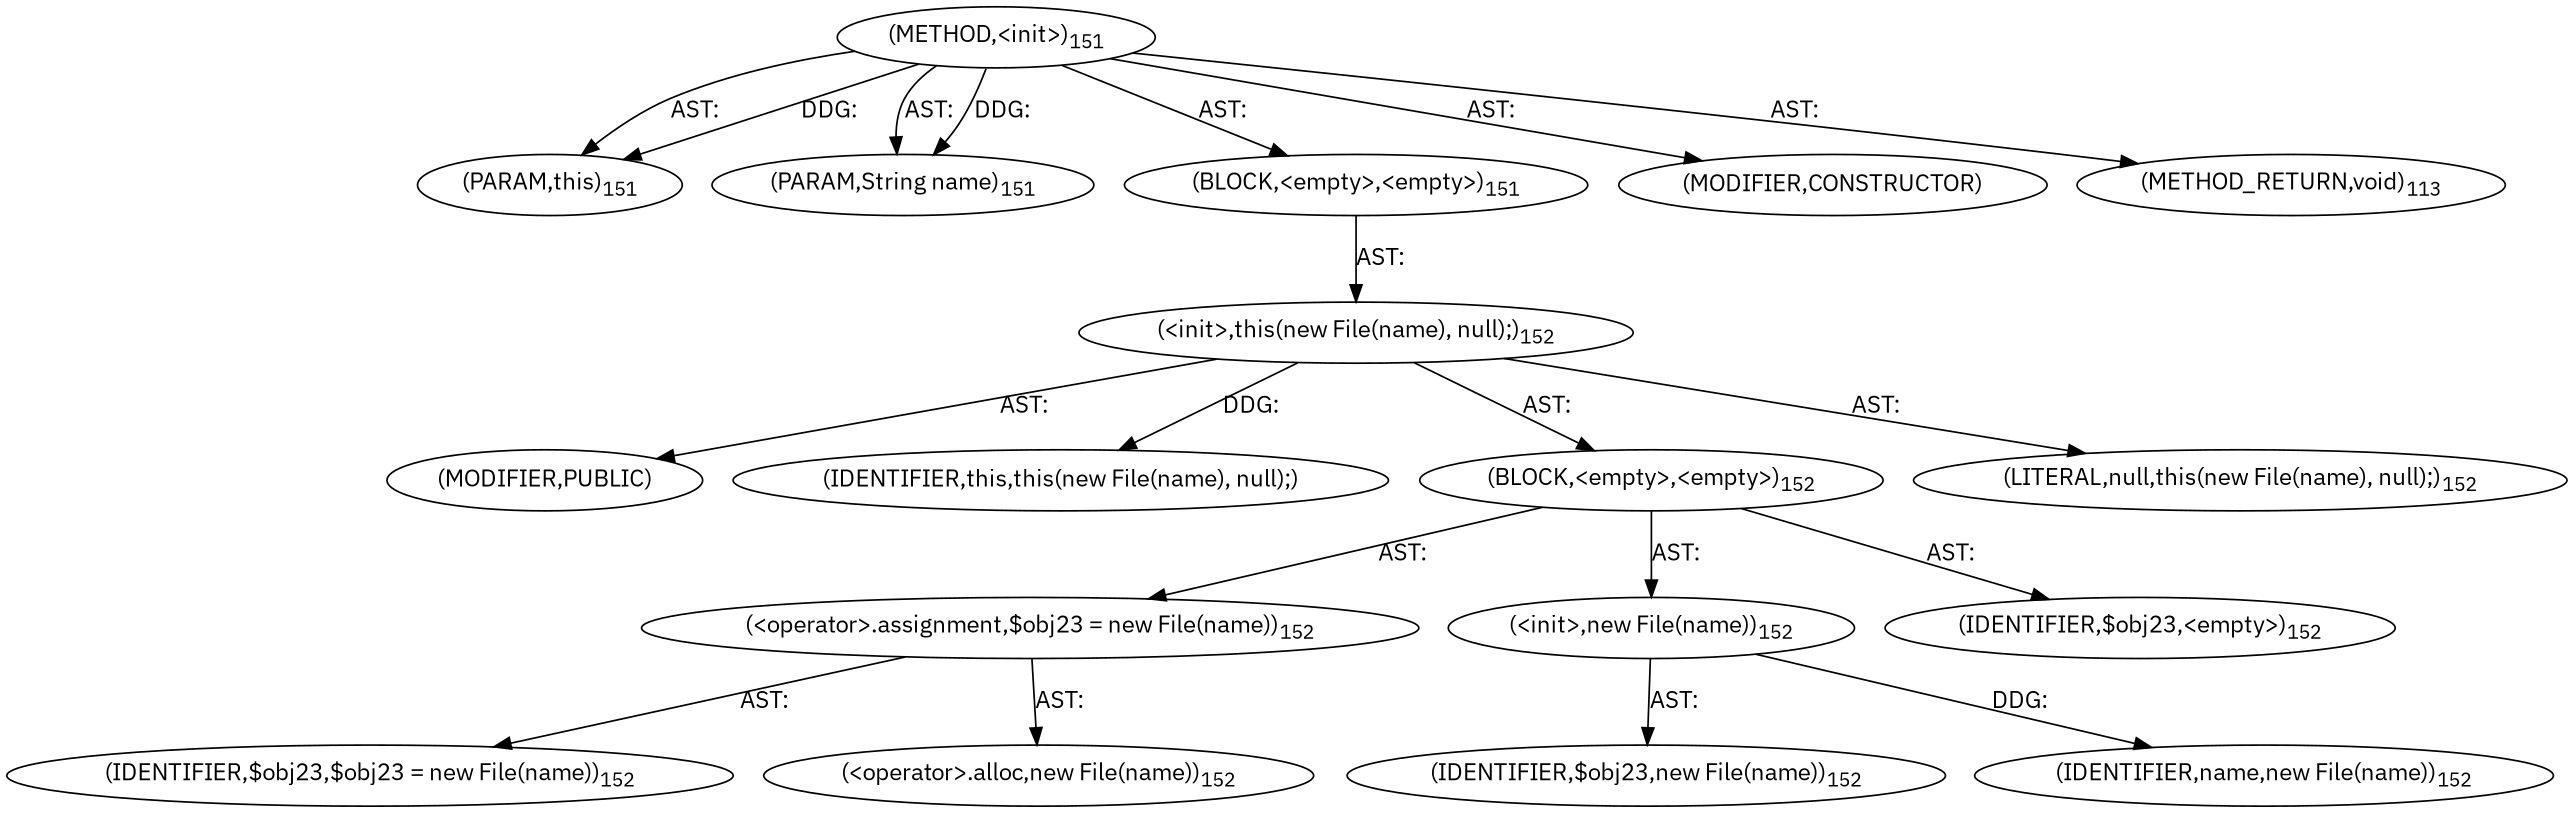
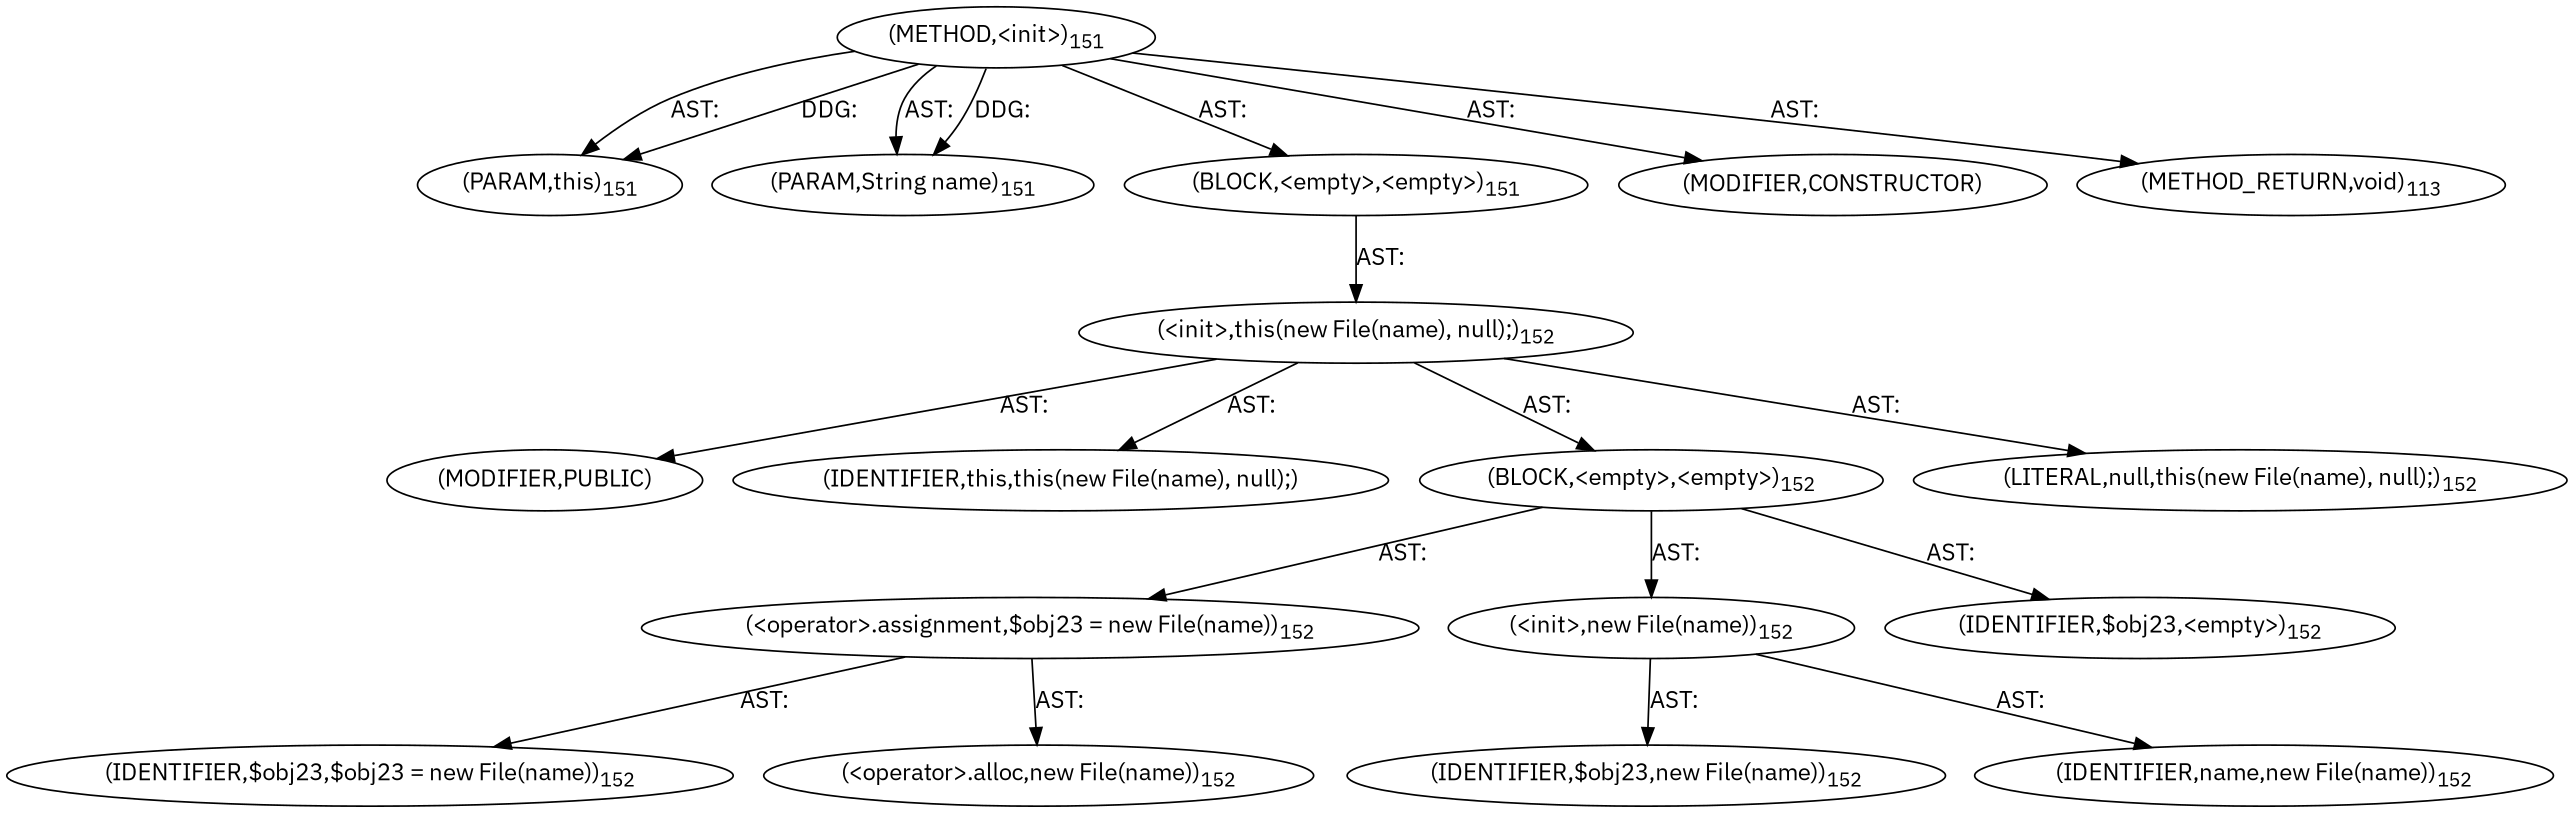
edge "(<init>,this(new File(name), null);)" -> "(IDENTIFIER,this,this(new File(name), null);)": label "DDG: " -> "AST: "
edge "(<init>,new File(name))" -> "(IDENTIFIER,name,new File(name))": label "DDG: " -> "AST: "
